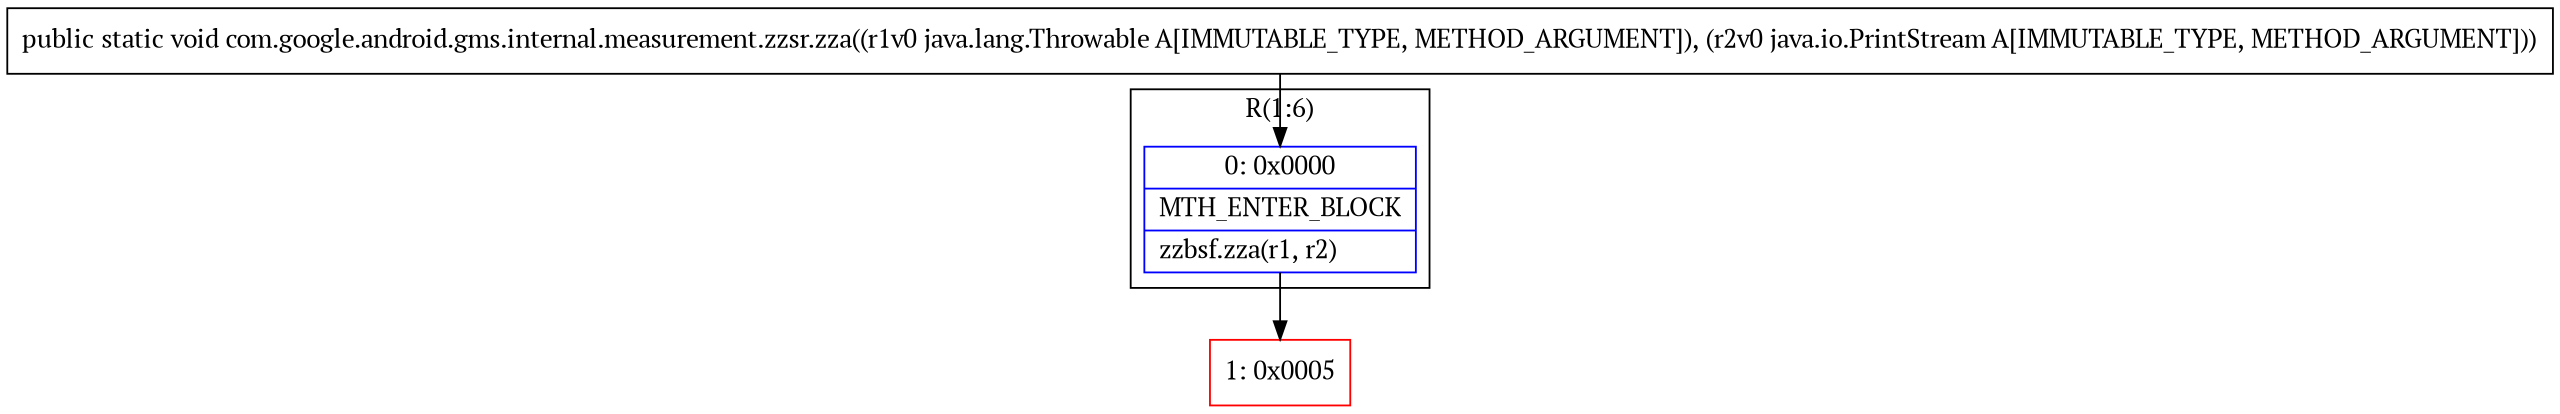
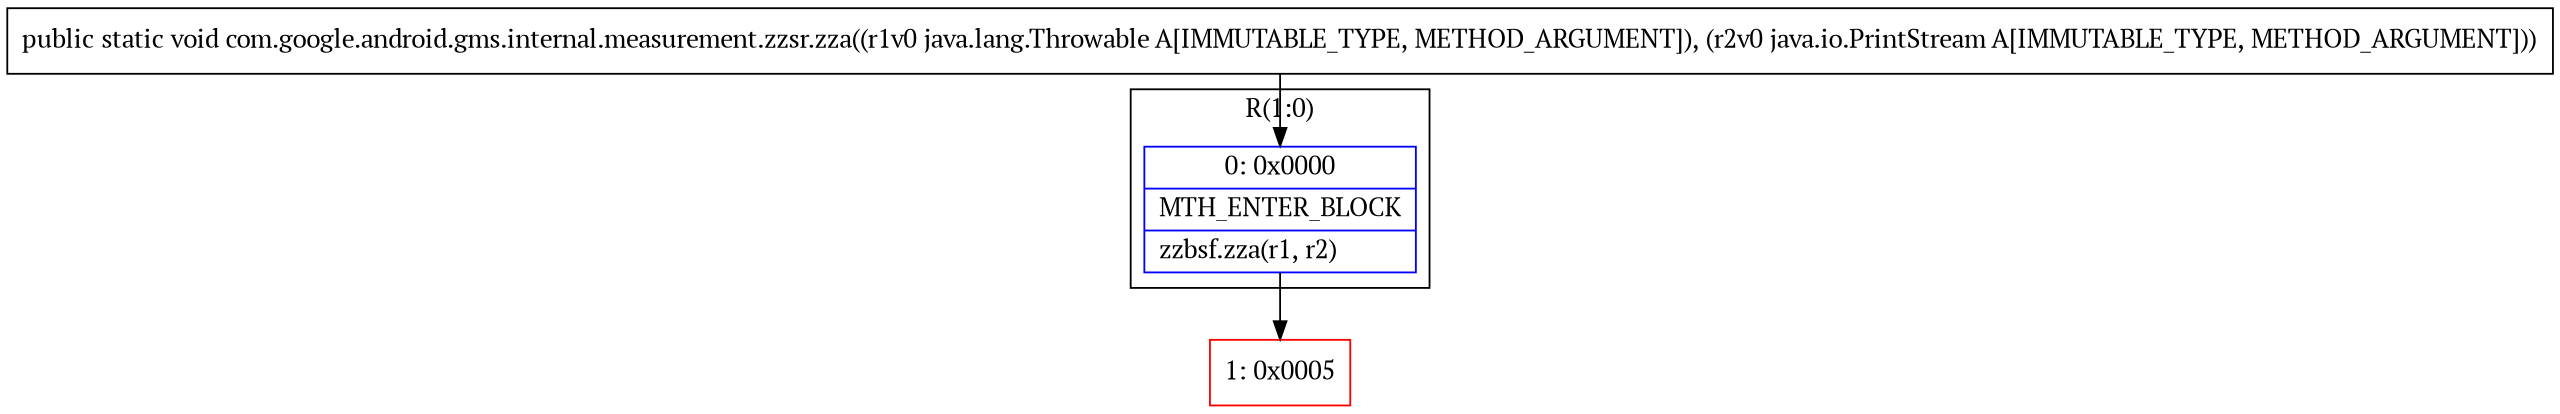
cluster "R(1:6)": label "R(1:6)" -> "R(1:0)"
